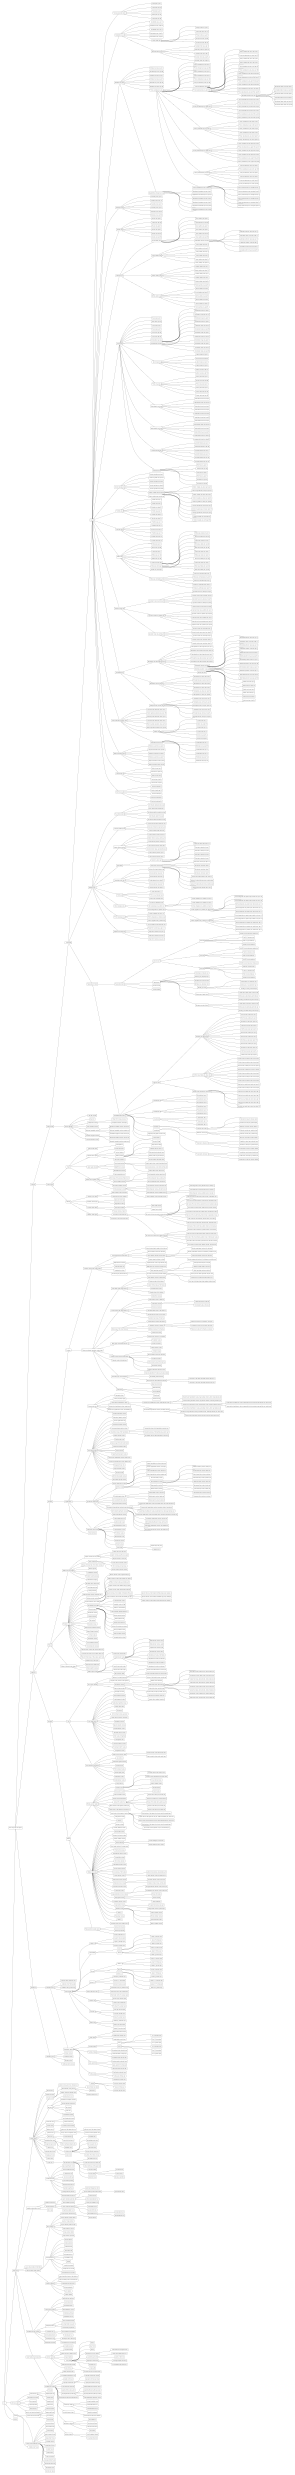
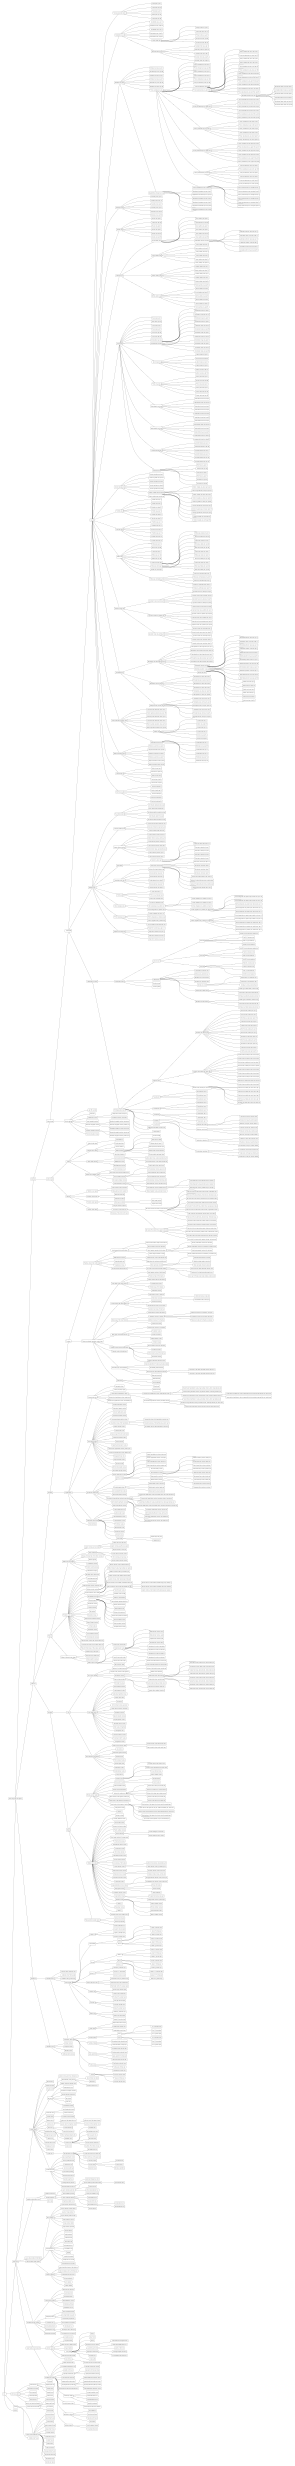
node "Field CA3, stratum lacunosum-moleculare": removed
node "Interanteromedial nucleus of the thalamus": removed
